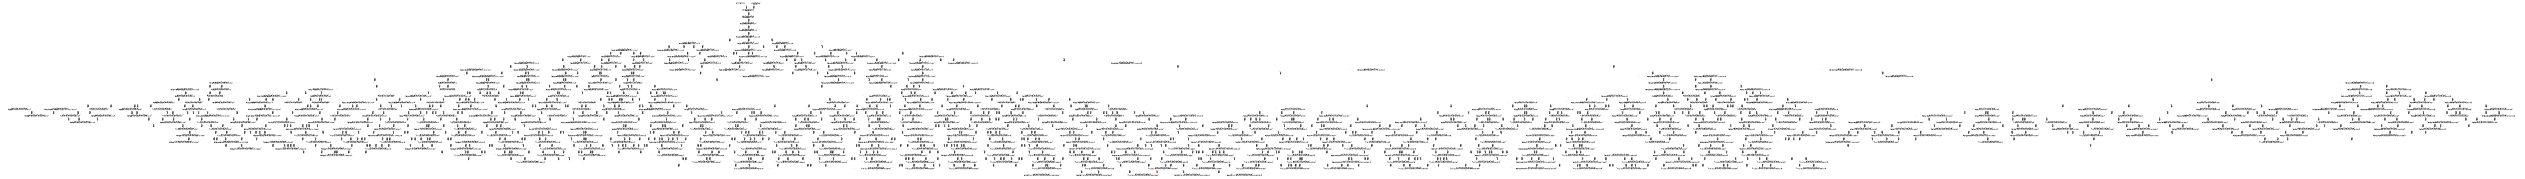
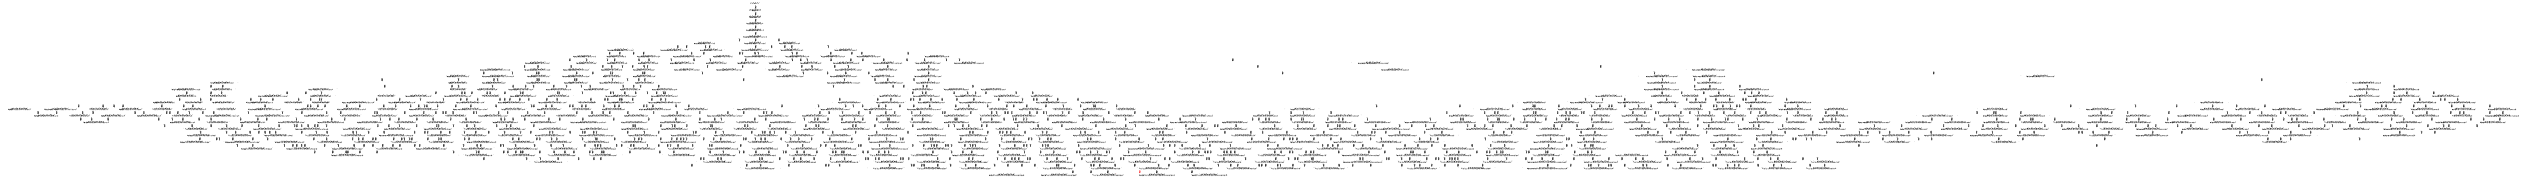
node "S1: [0, 0] [0, 0] [0, 0] [20, 26] {T0J0:20-26}{1}": removed
